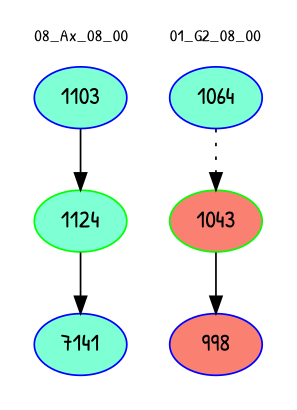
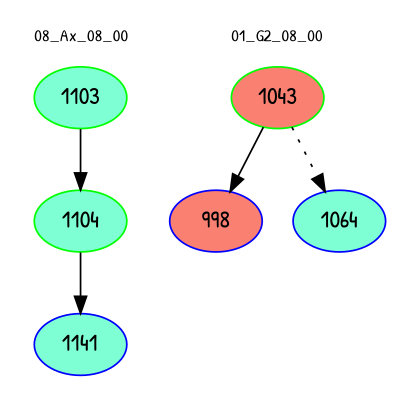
node "1103": color blue -> green
edge "1064" -> "1043": reversed
node "1124": label "1124" -> "1104"
node "7141": label "7141" -> "1141"
